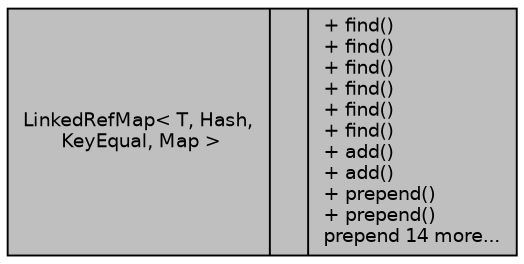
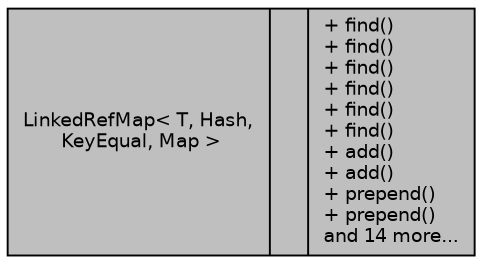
node "LinkedRefMap< T, Hash,": text "prepend 14 more..." -> "and 14 more..."
